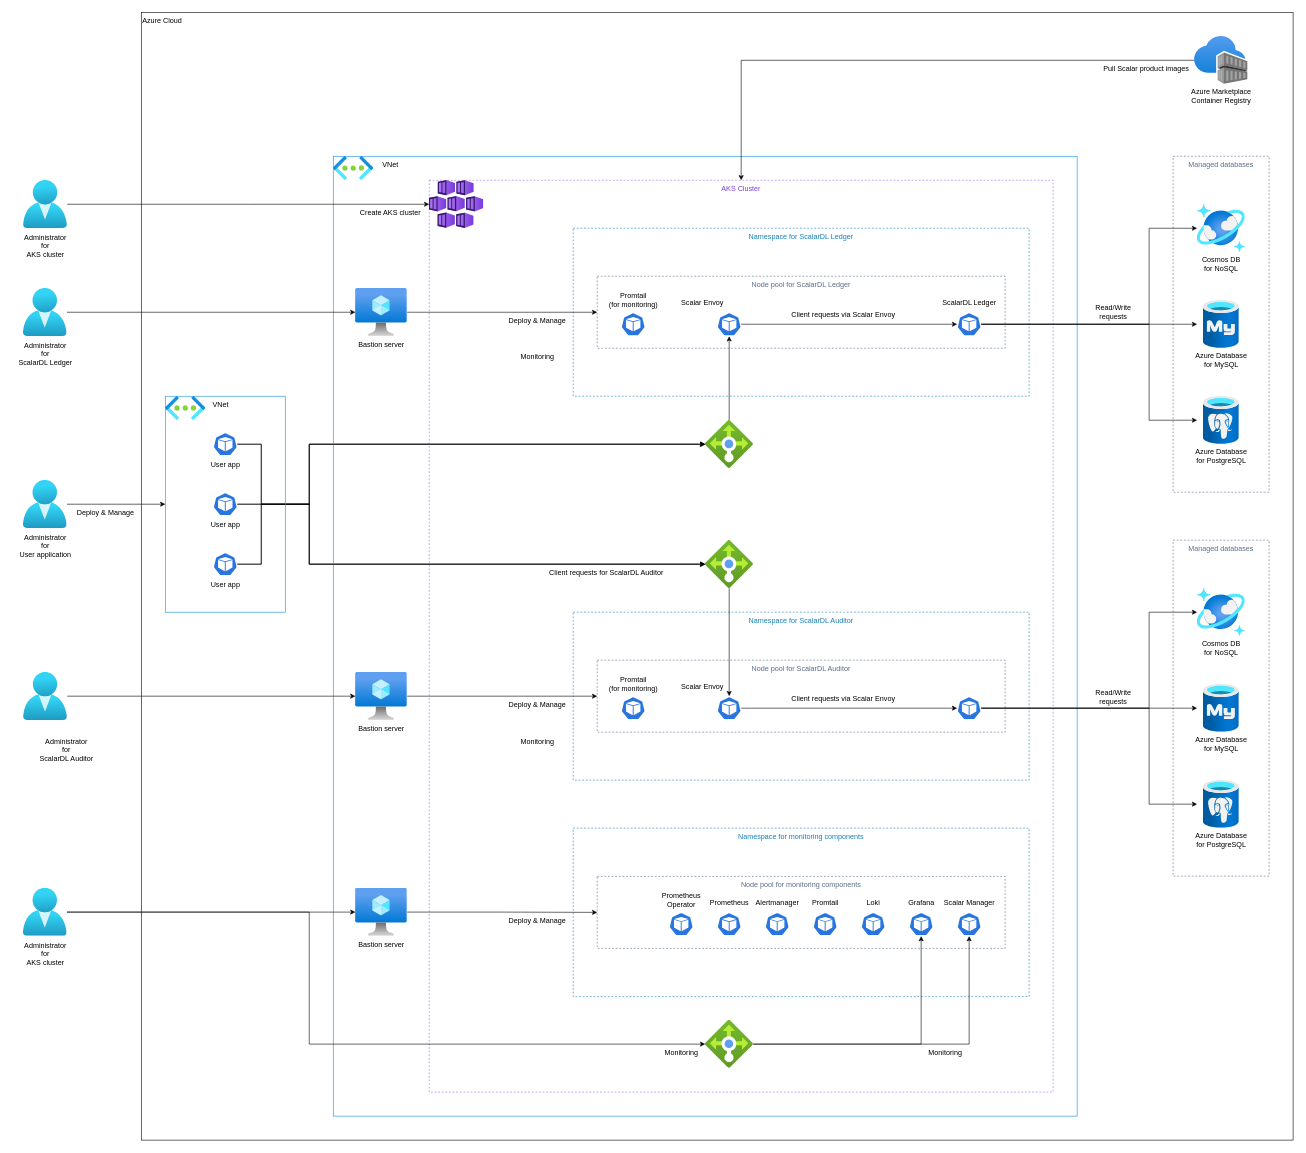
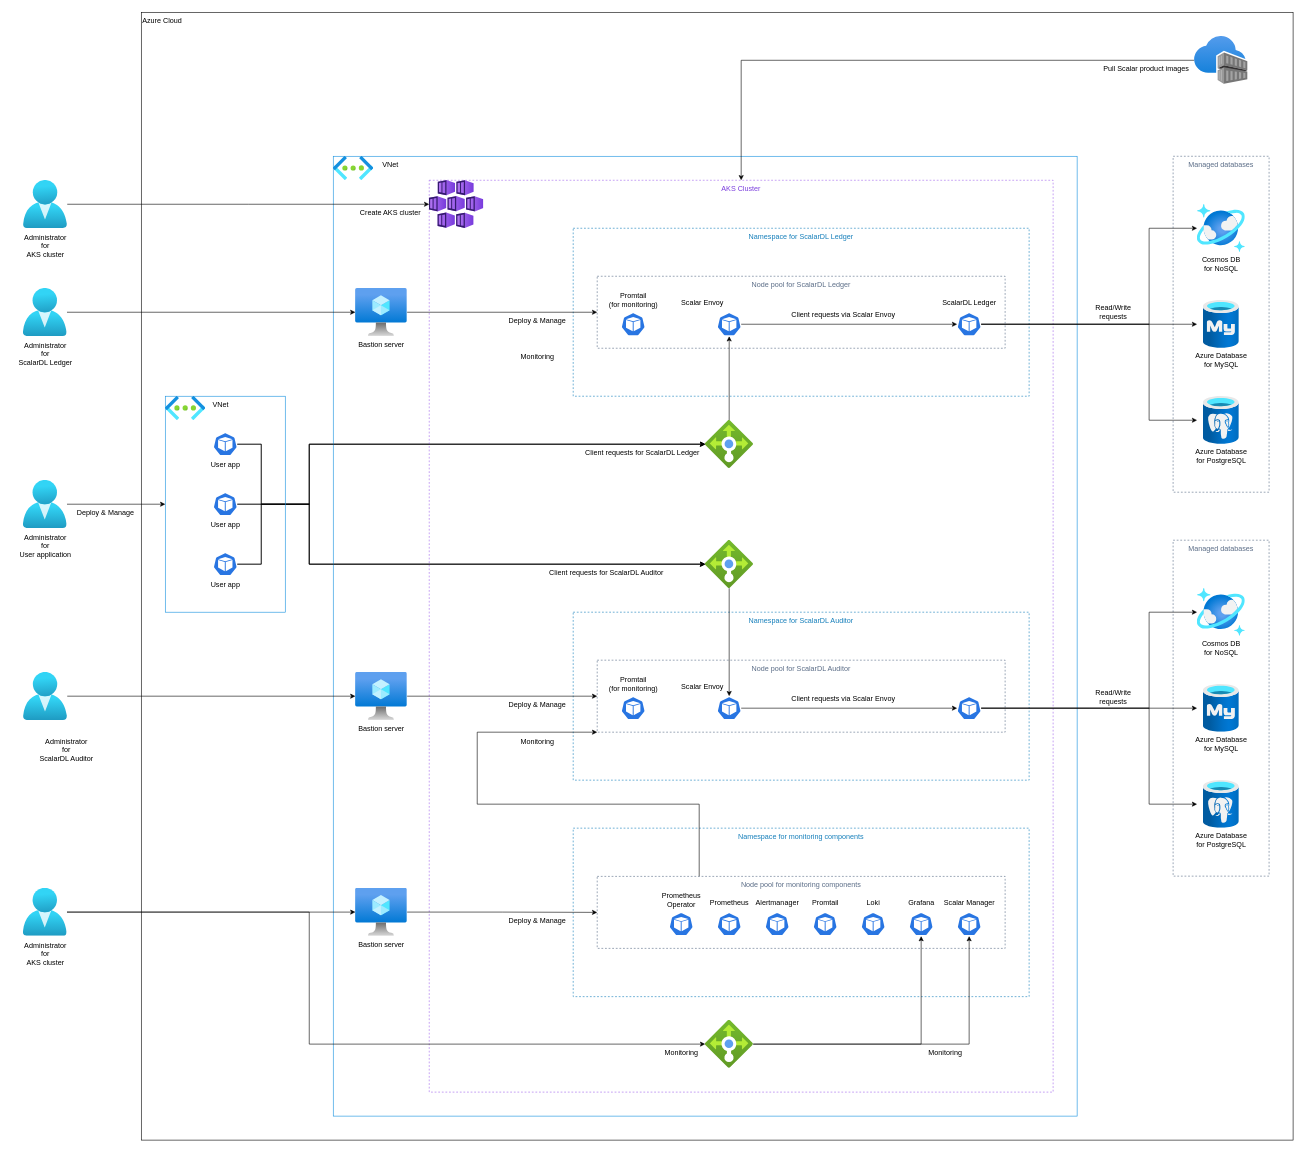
node "Azure Marketplace Container Registry": removed
node "Client requests for ScalarDL Ledger": added
edge "Node pool for monitoring components" -> "Node pool for ScalarDL Auditor": added
